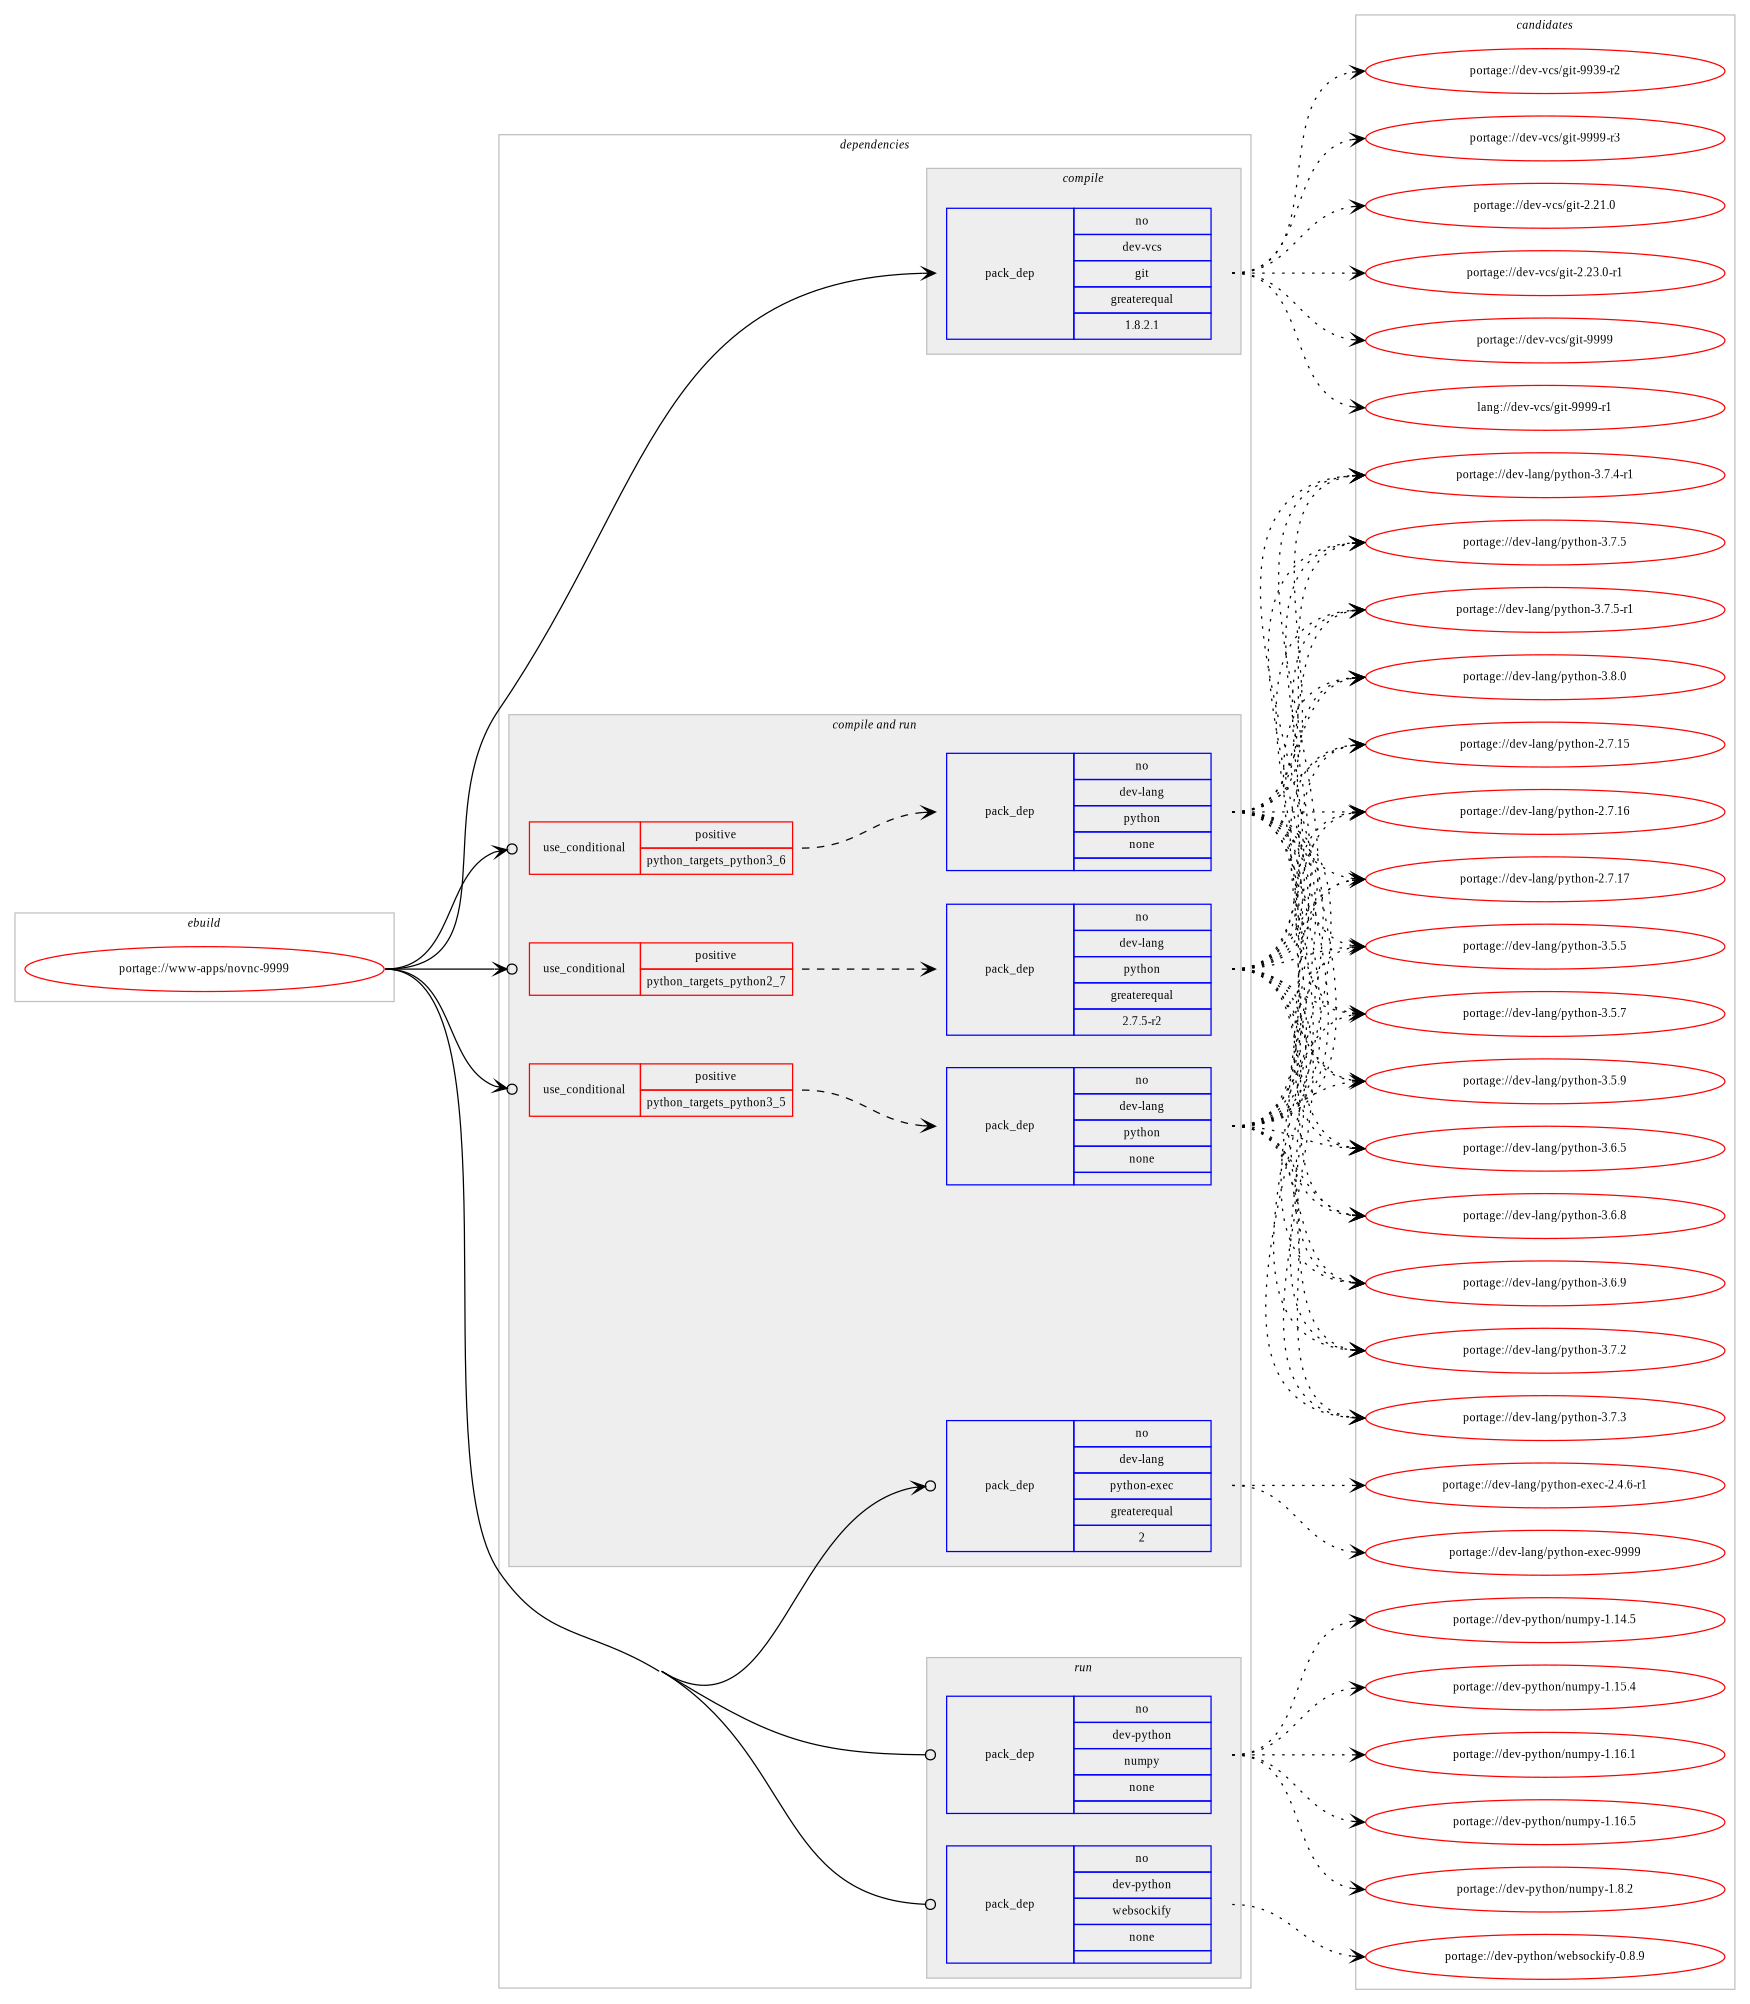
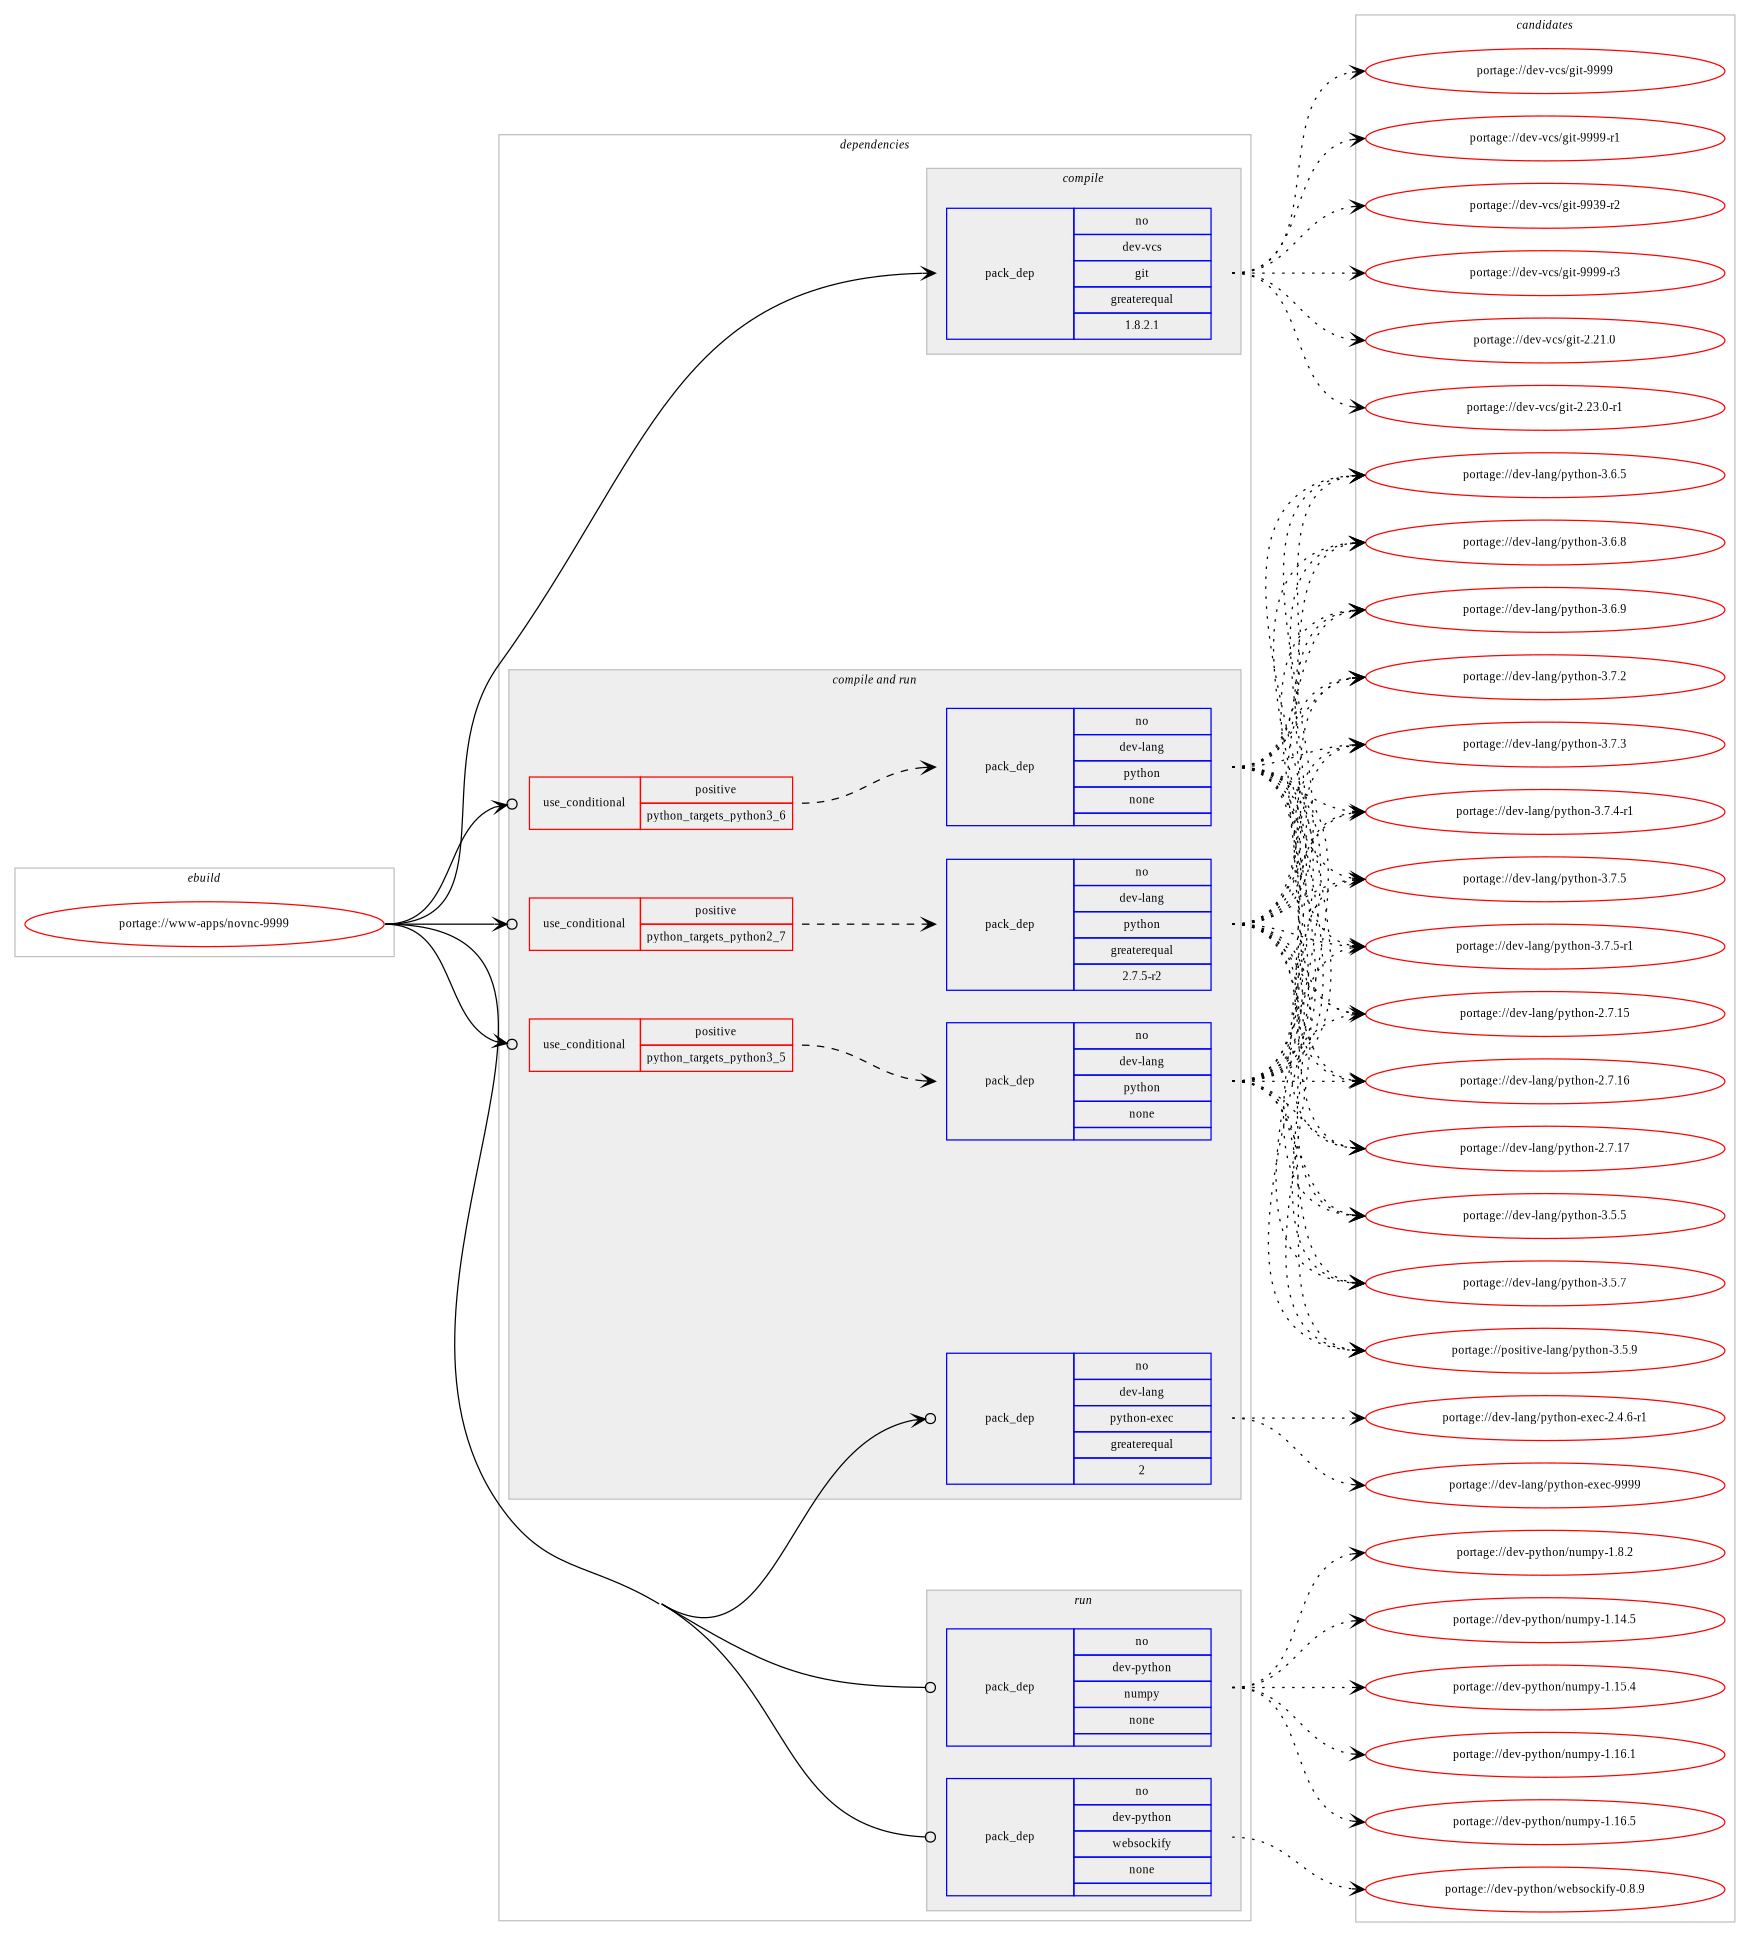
node "lang://dev-vcs/git-9999-r1": label "lang://dev-vcs/git-9999-r1" -> "portage://dev-vcs/git-9999-r1"
node "portage://dev-lang/python-3.8.0": removed
node "portage://dev-lang/python-3.5.9": label "portage://dev-lang/python-3.5.9" -> "portage://positive-lang/python-3.5.9"
